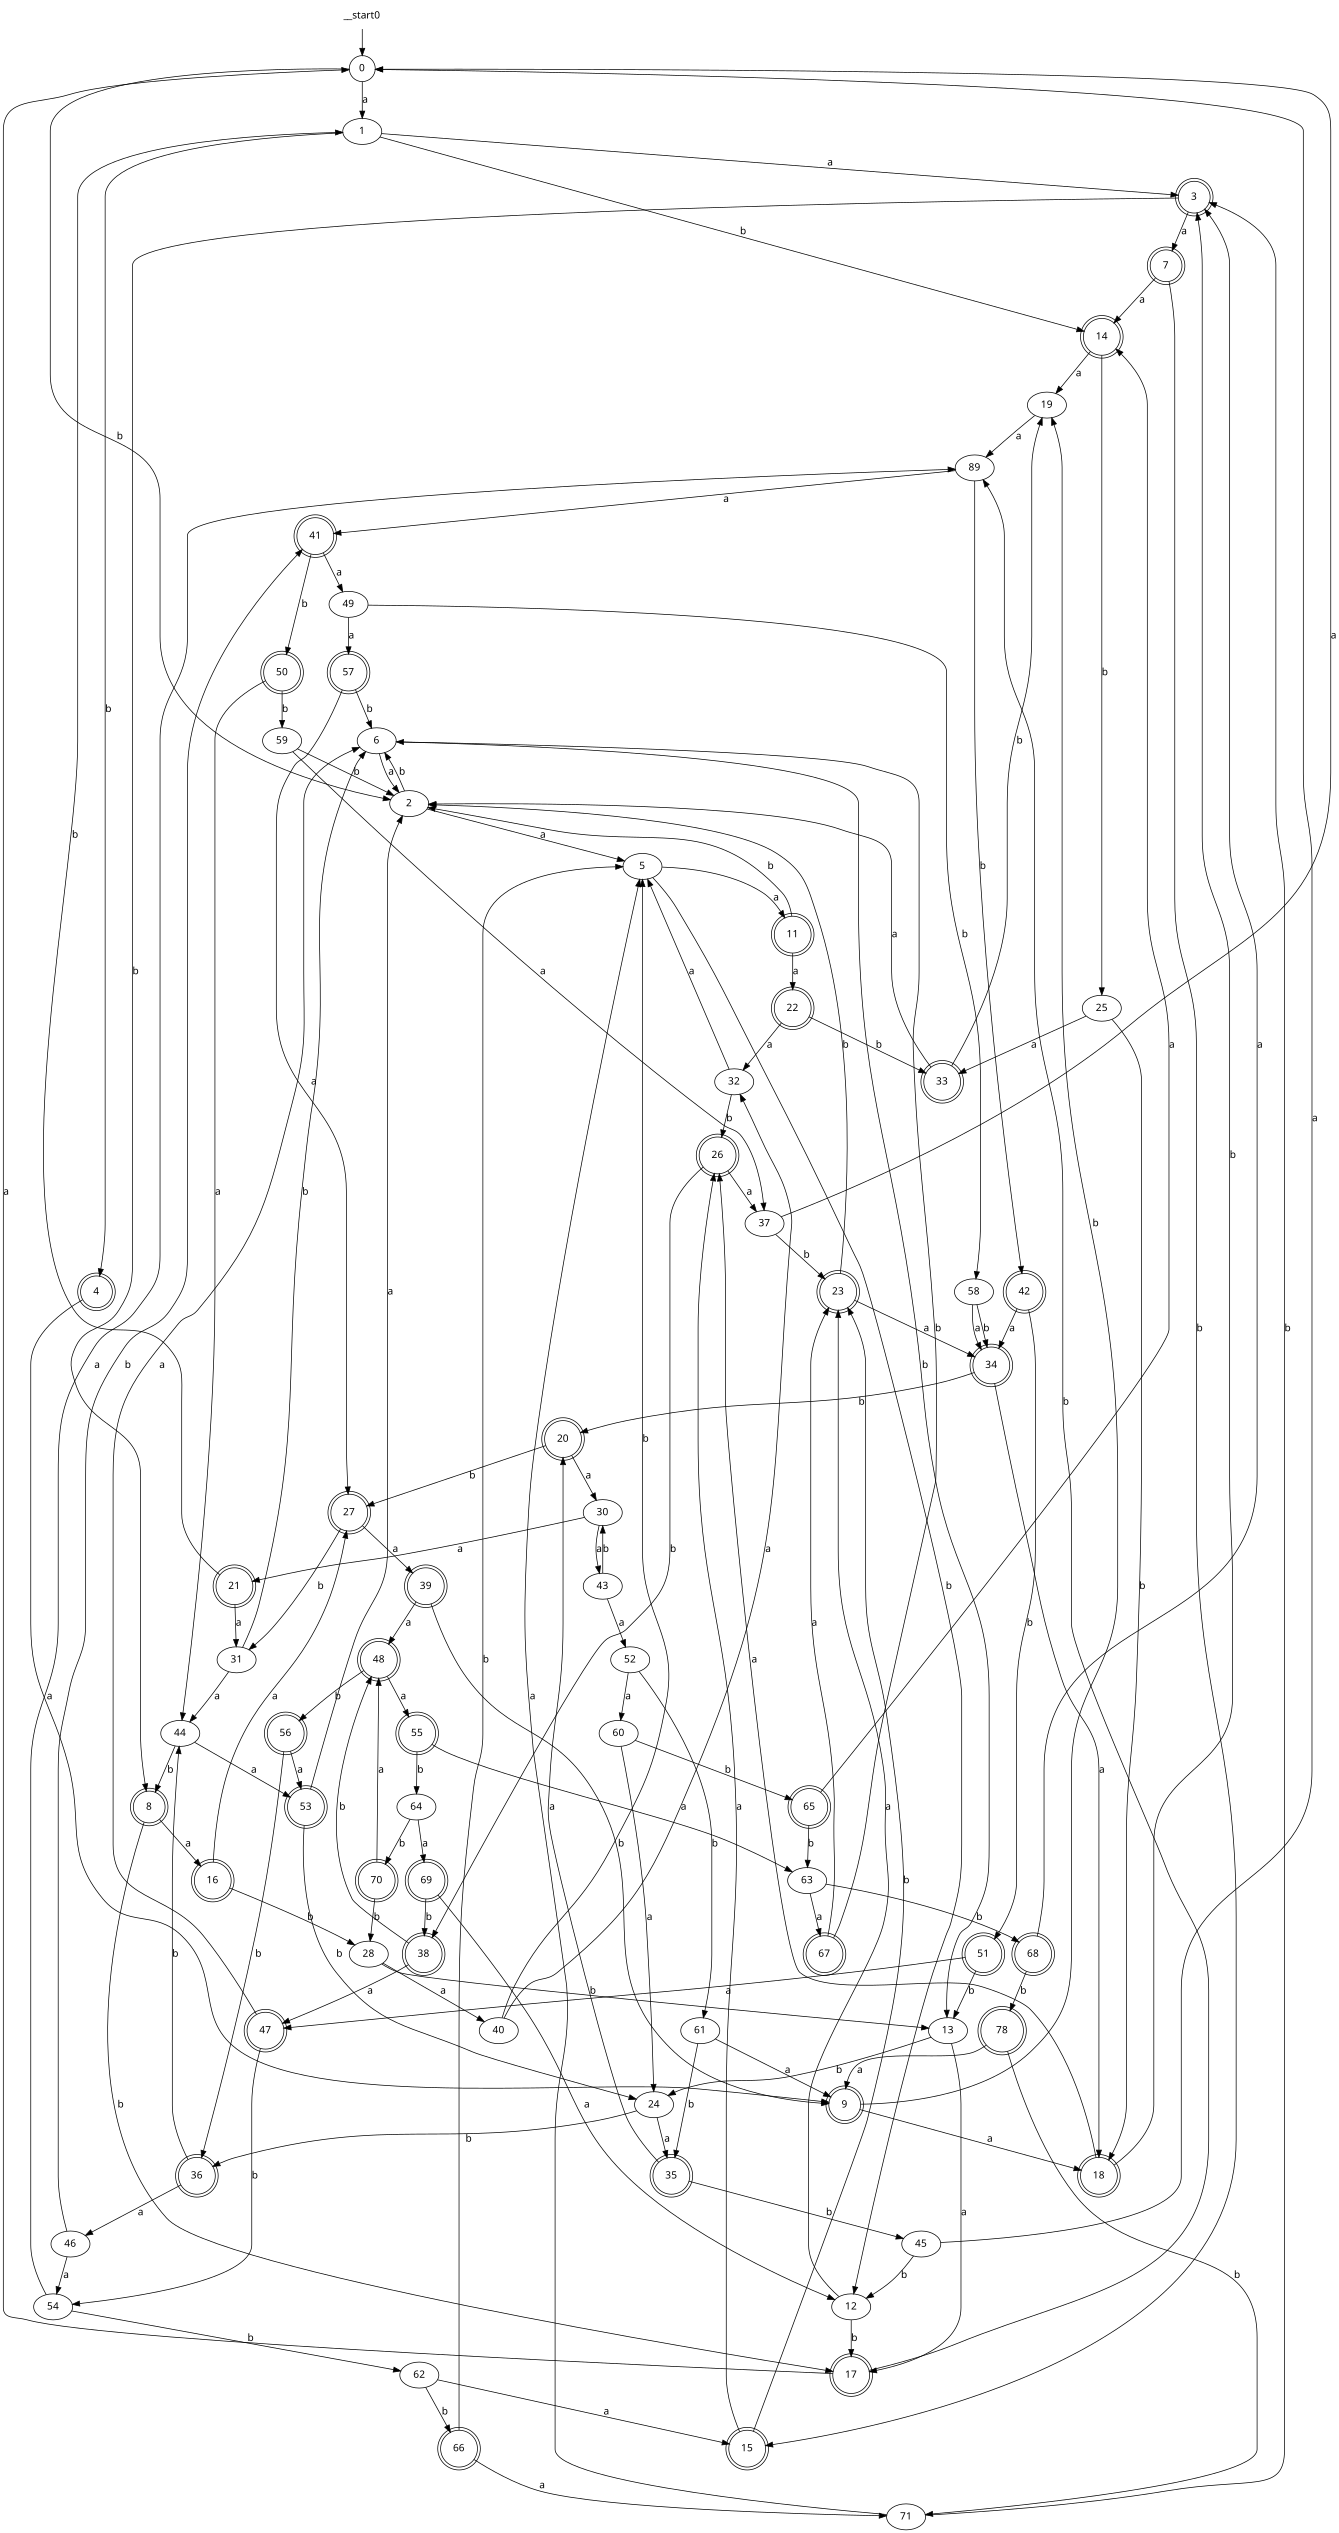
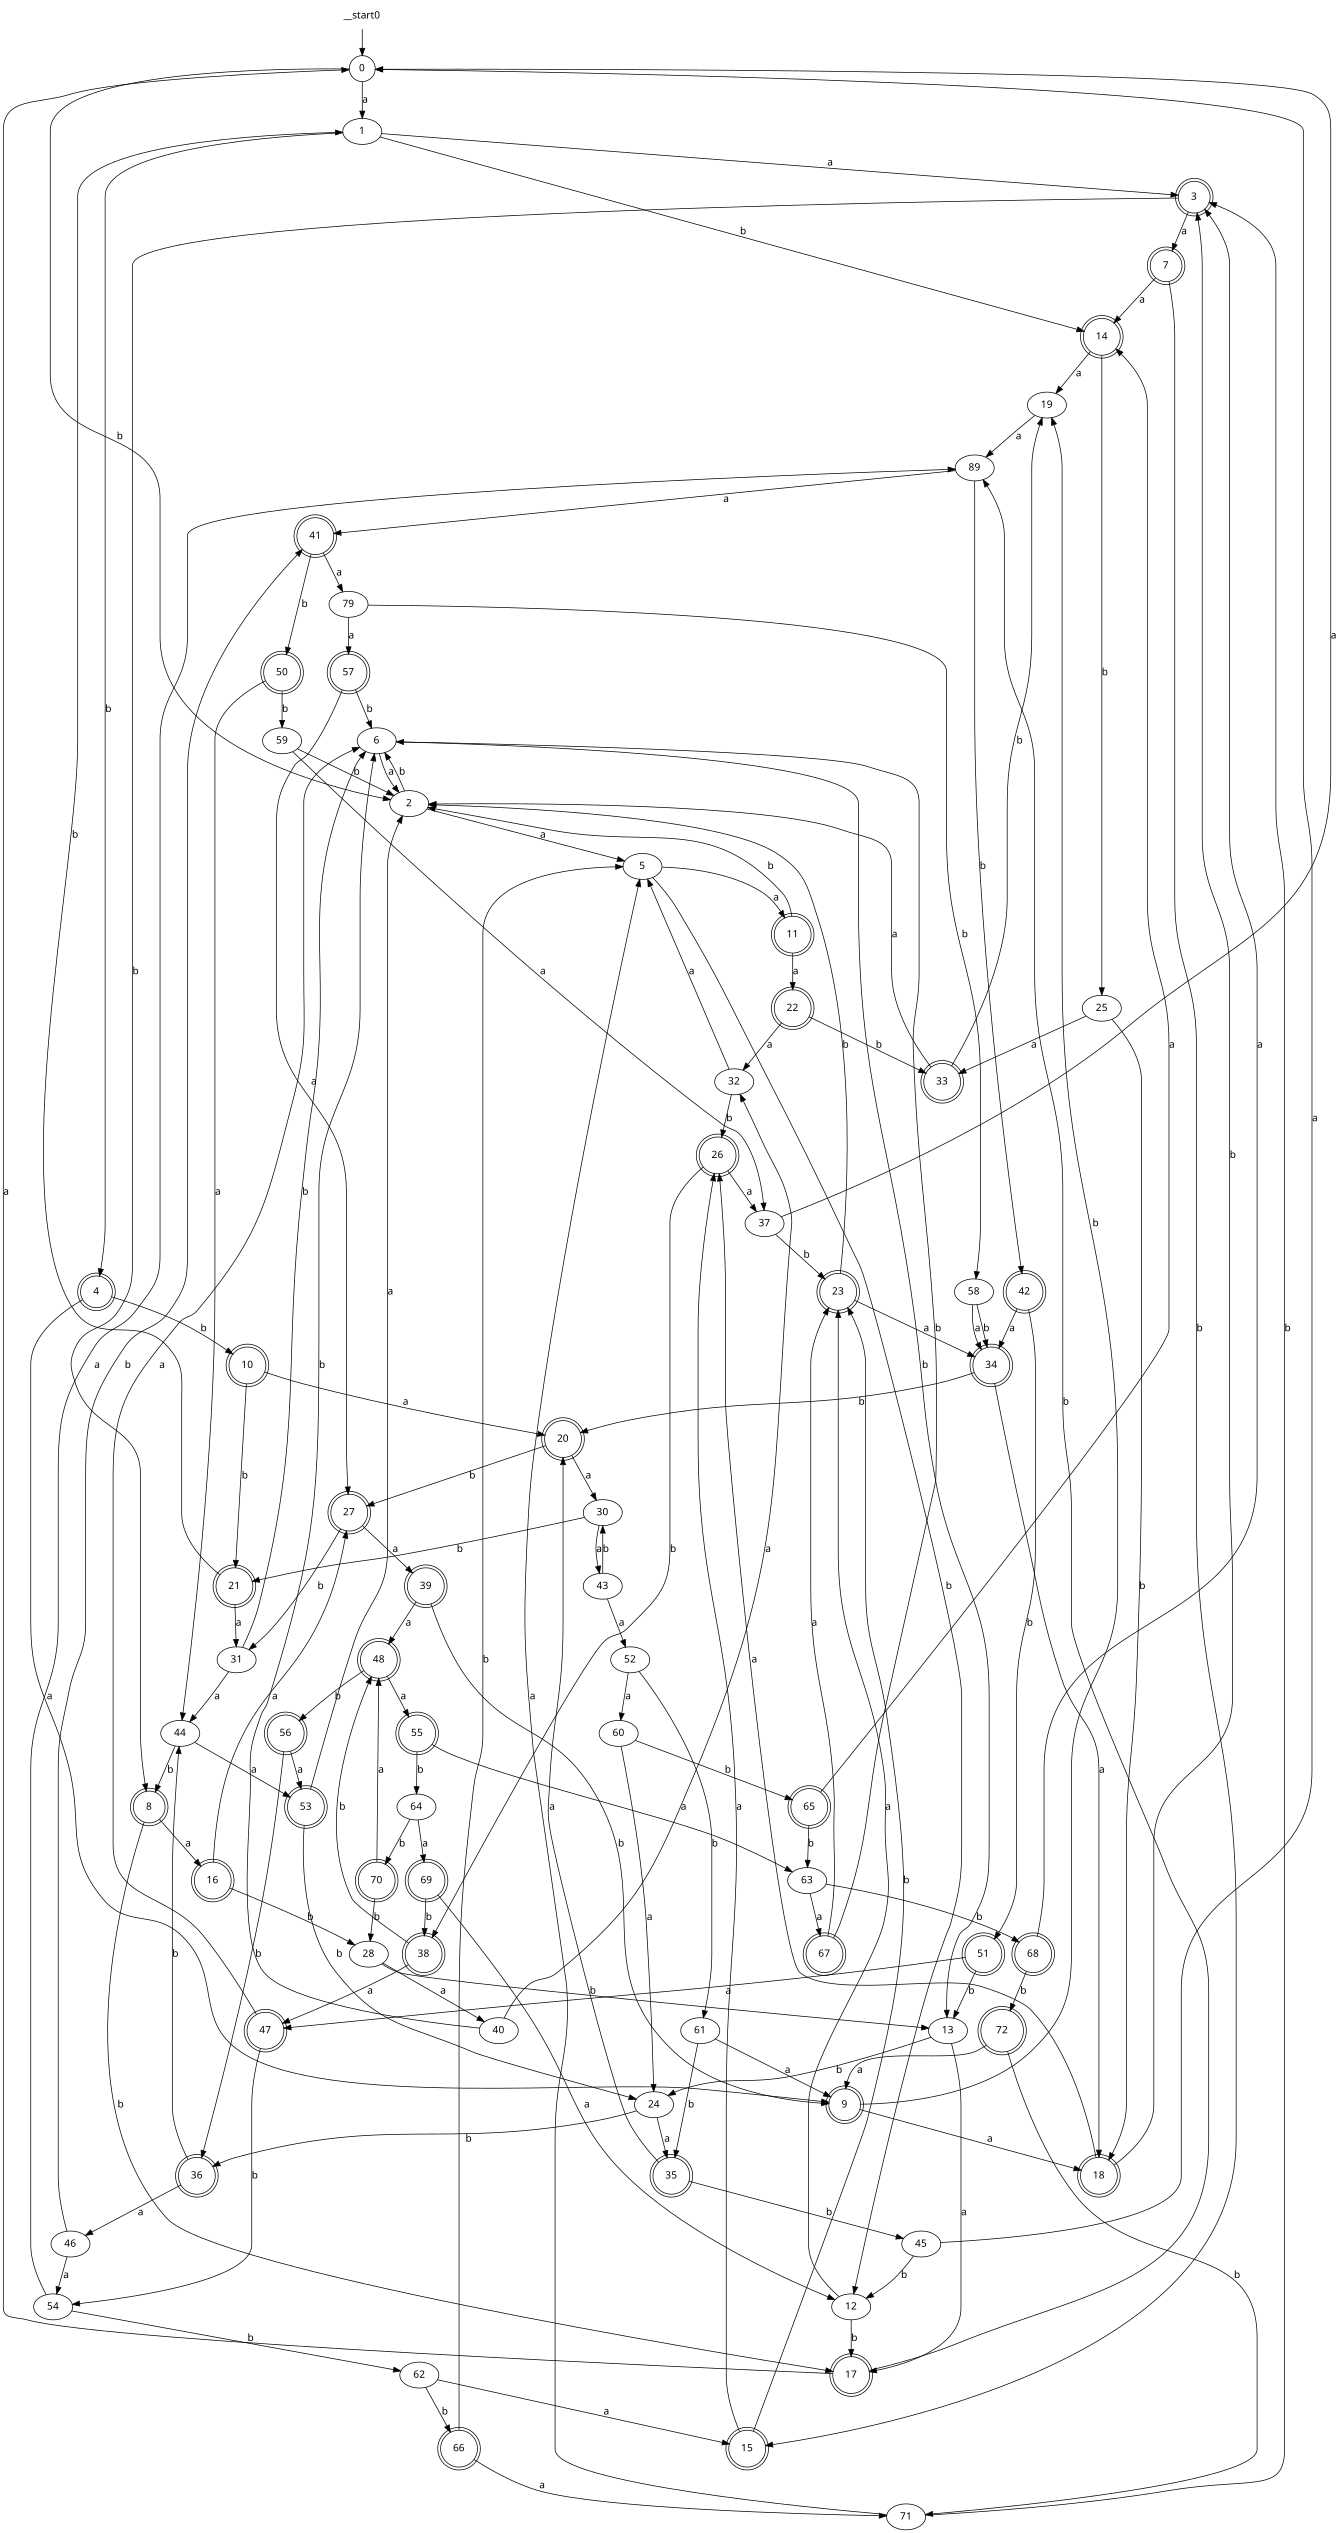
node "49": label "49" -> "79"
node "10": added
edge "40" -> "5": now "40" -> "6"
edge "30" -> "21": label "a" -> "b"
node "78": label "78" -> "72"
